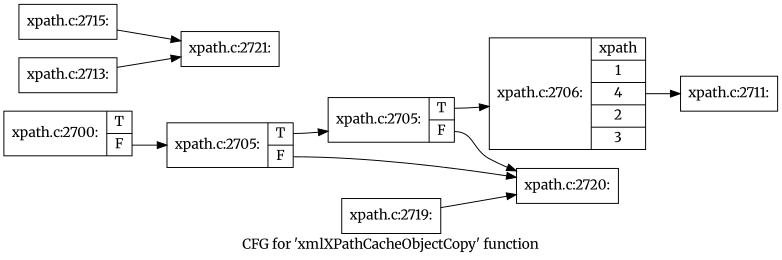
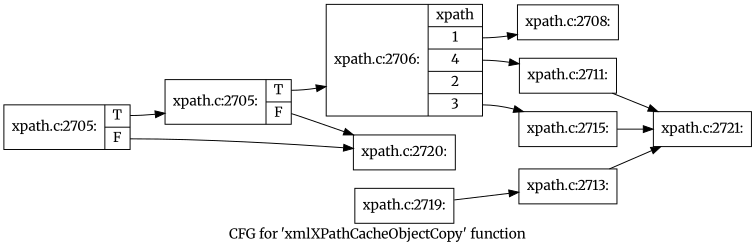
node "xpath.c:2708:": added
edge "xpath.c:2711:" -> "xpath.c:2721:": added
edge "xpath.c:2706:" -> "xpath.c:2715:": added
node "xpath.c:2700:": removed
edge "xpath.c:2719:" -> "xpath.c:2720:": now "xpath.c:2719:" -> "xpath.c:2713:"
